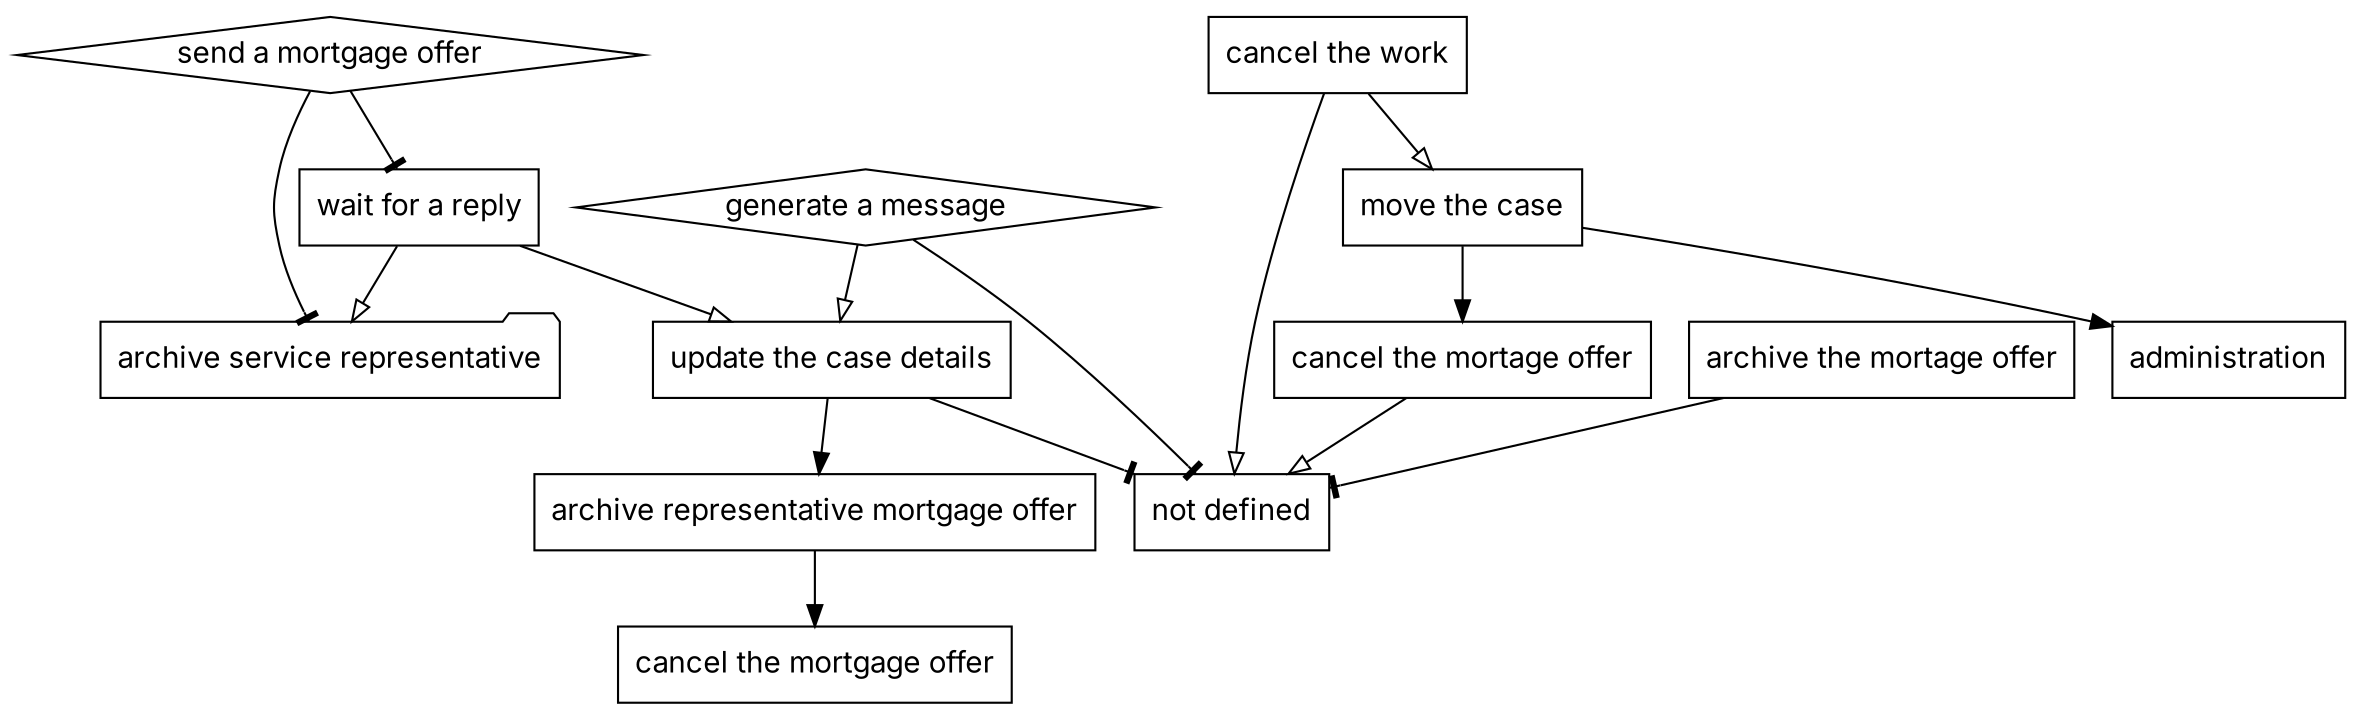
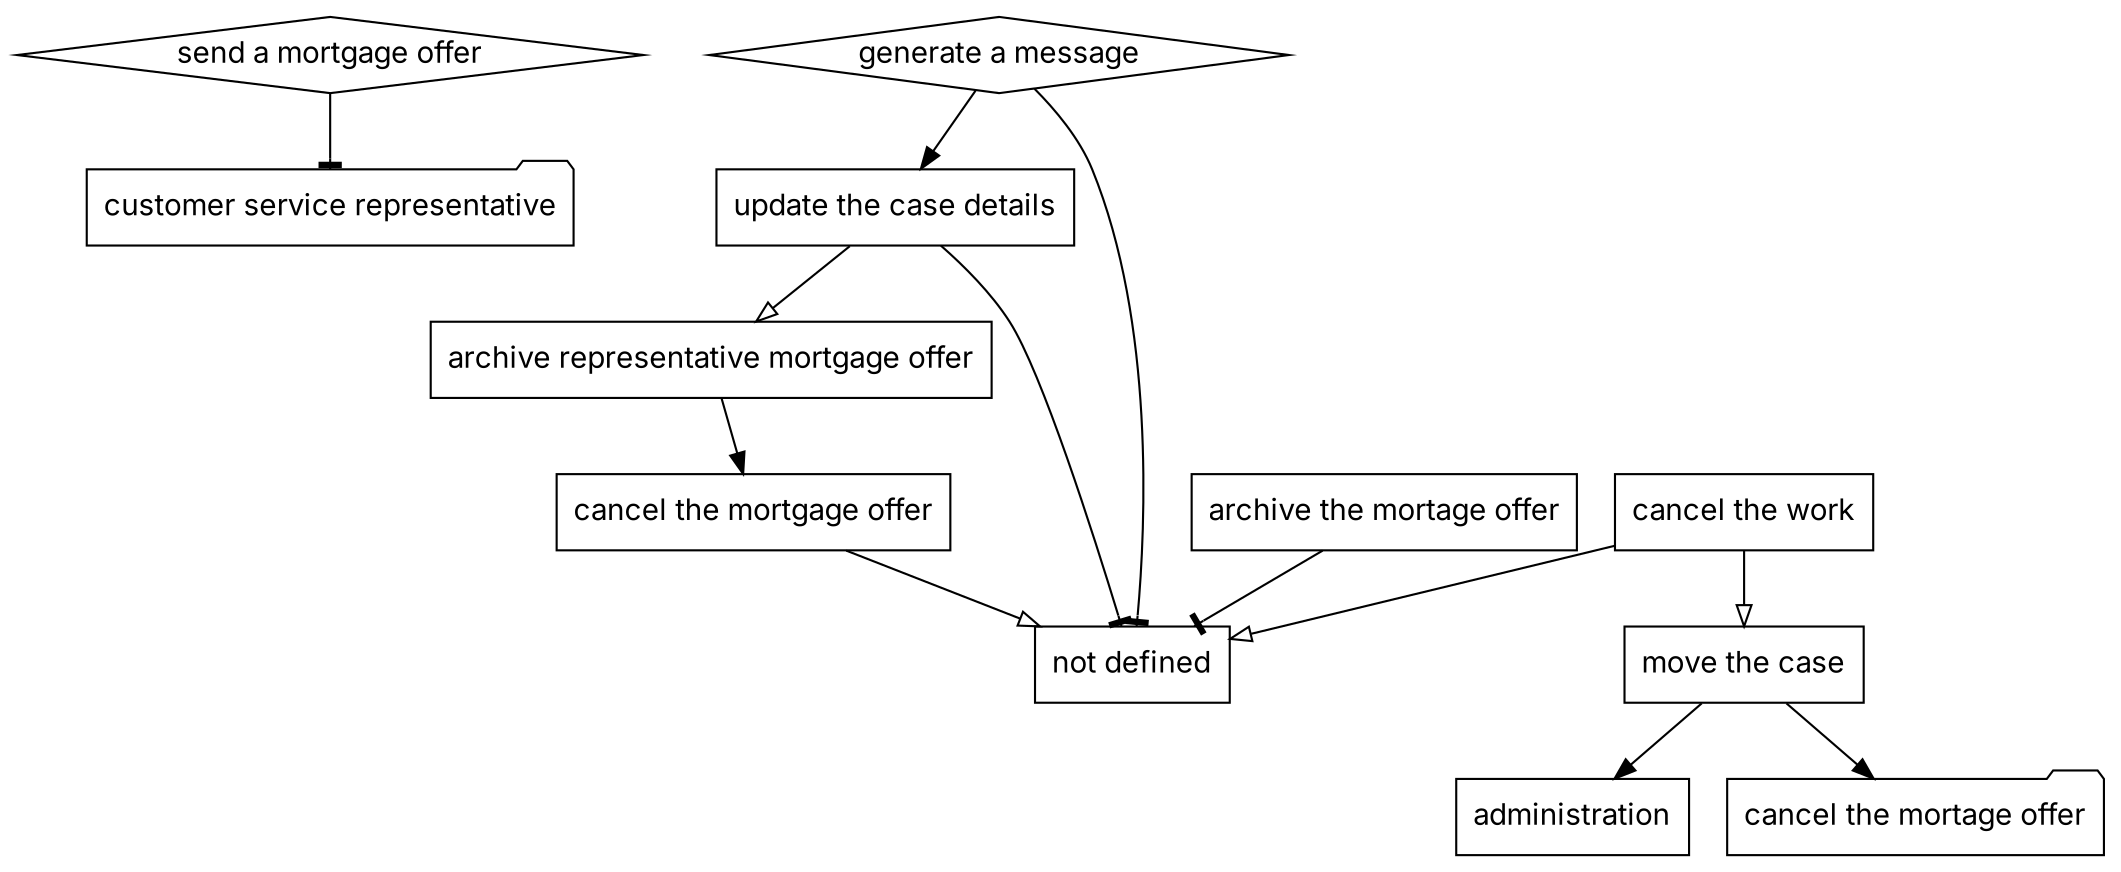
node "wait for a reply": removed
edge "generate a message" -> "update the case details": arrowhead onormal -> normal
node "archive service representative": label "archive service representative" -> "customer service representative"
node "cancel the mortage offer": shape box -> folder
edge "update the case details" -> "archive representative mortgage offer": arrowhead normal -> onormal
edge "cancel the mortage offer" -> "not defined": now "cancel the mortgage offer" -> "not defined"
